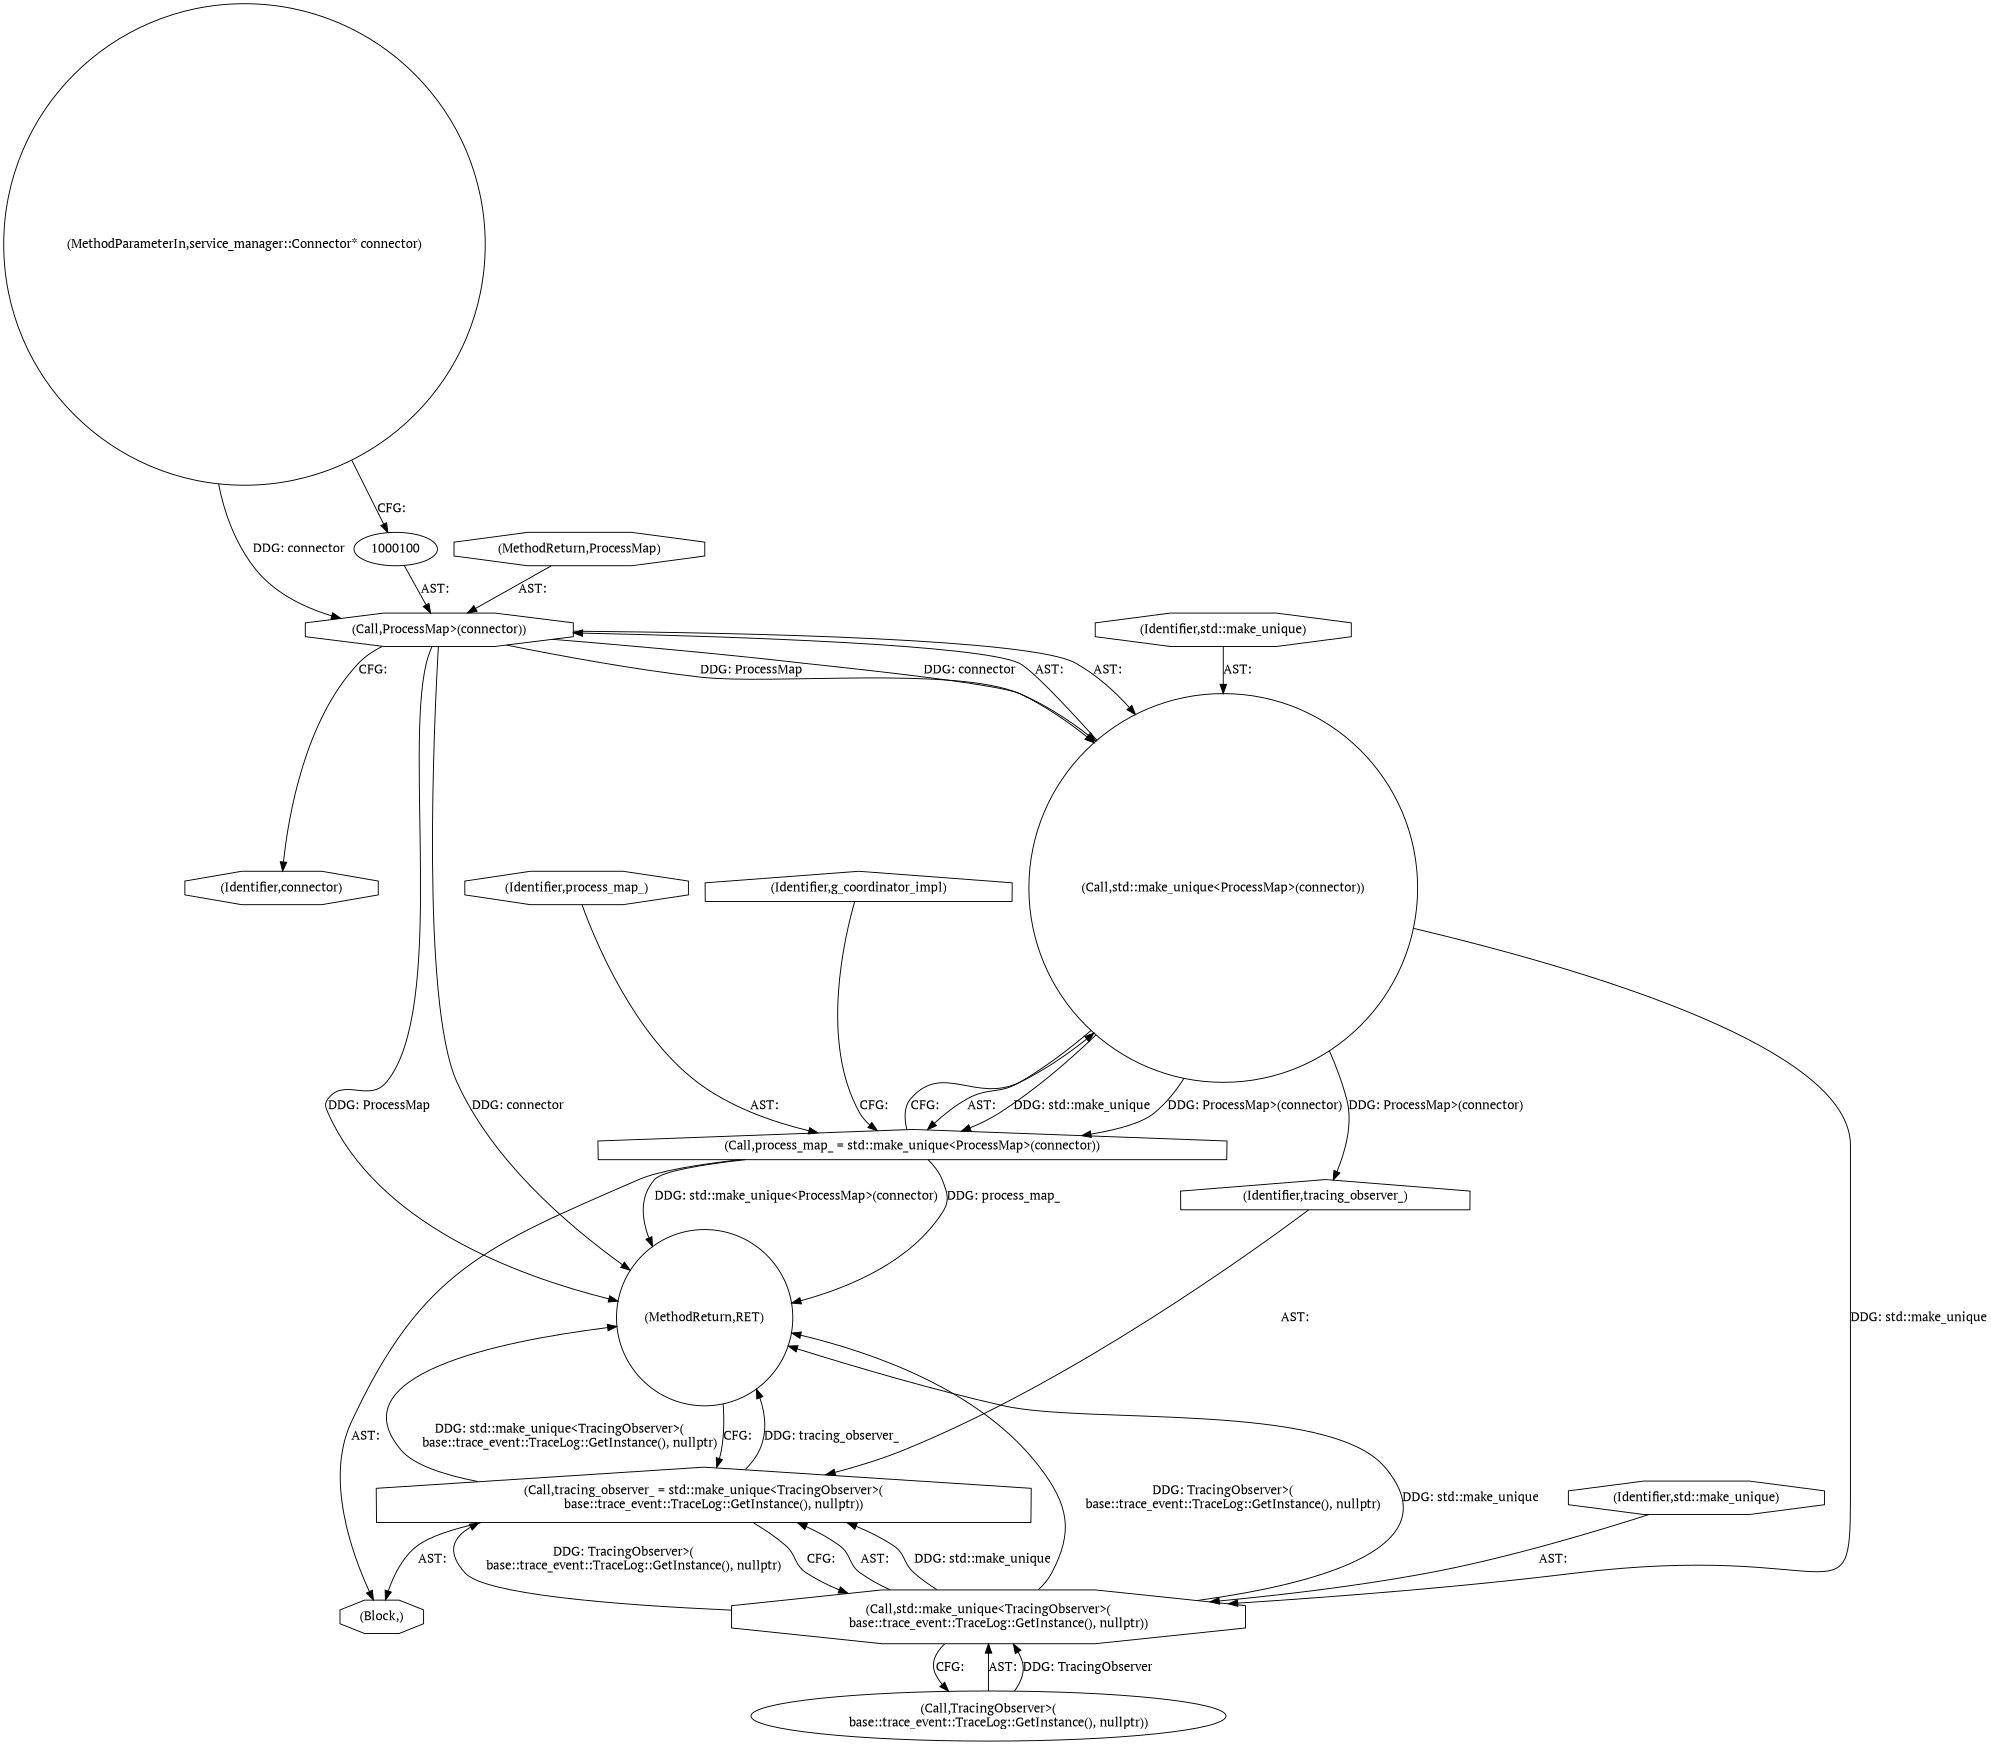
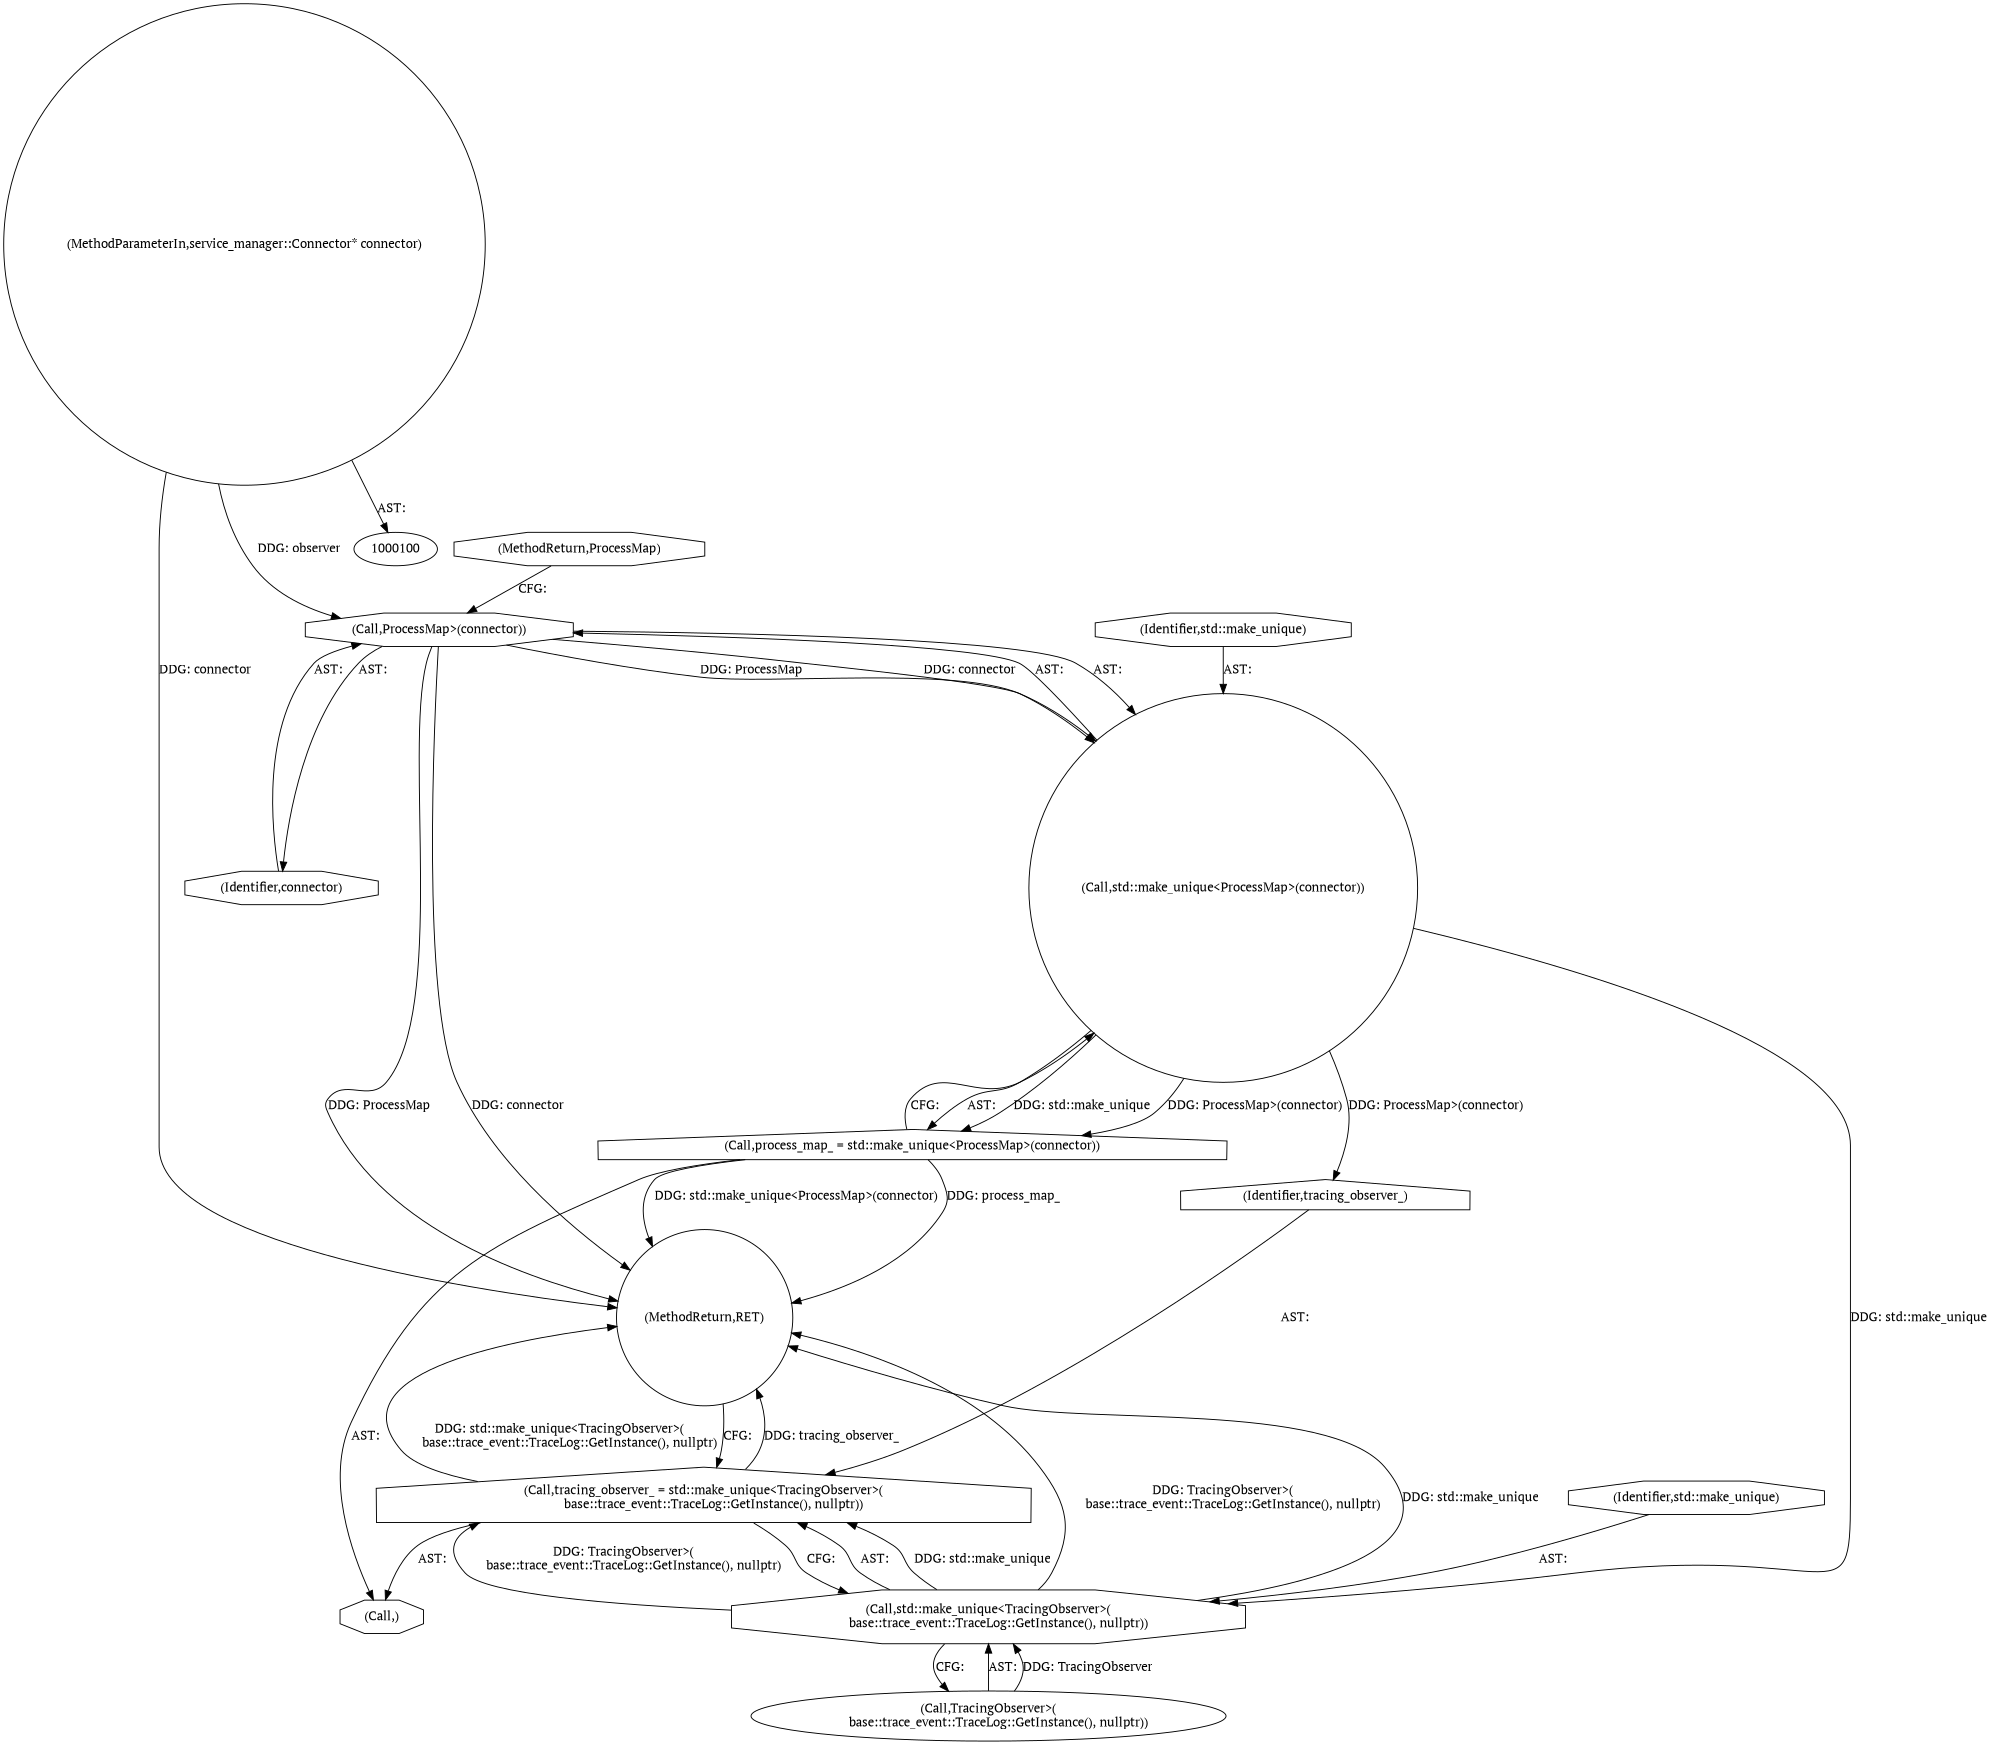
edge "(MethodParameterIn,service_manager::Connector* connector)" -> "1000100": label "CFG: " -> "AST: "
edge "(MethodParameterIn,service_manager::Connector* connector)" -> "(Call,ProcessMap>(connector))": label "DDG: connector" -> "DDG: observer"
edge "1000100" -> "(Call,ProcessMap>(connector))": now "(Identifier,connector)" -> "(Call,ProcessMap>(connector))"
edge "(MethodReturn,ProcessMap)" -> "(Call,ProcessMap>(connector))": label "AST: " -> "CFG: "
edge "(Call,ProcessMap>(connector))" -> "(Identifier,connector)": label "CFG: " -> "AST: "
node "(Identifier,process_map_)": removed
node "(Identifier,g_coordinator_impl)": removed
edge "(MethodParameterIn,service_manager::Connector* connector)" -> "(MethodReturn,RET)": added, label "DDG: connector"
node "(Block,)": label "(Block,)" -> "(Call,)"
